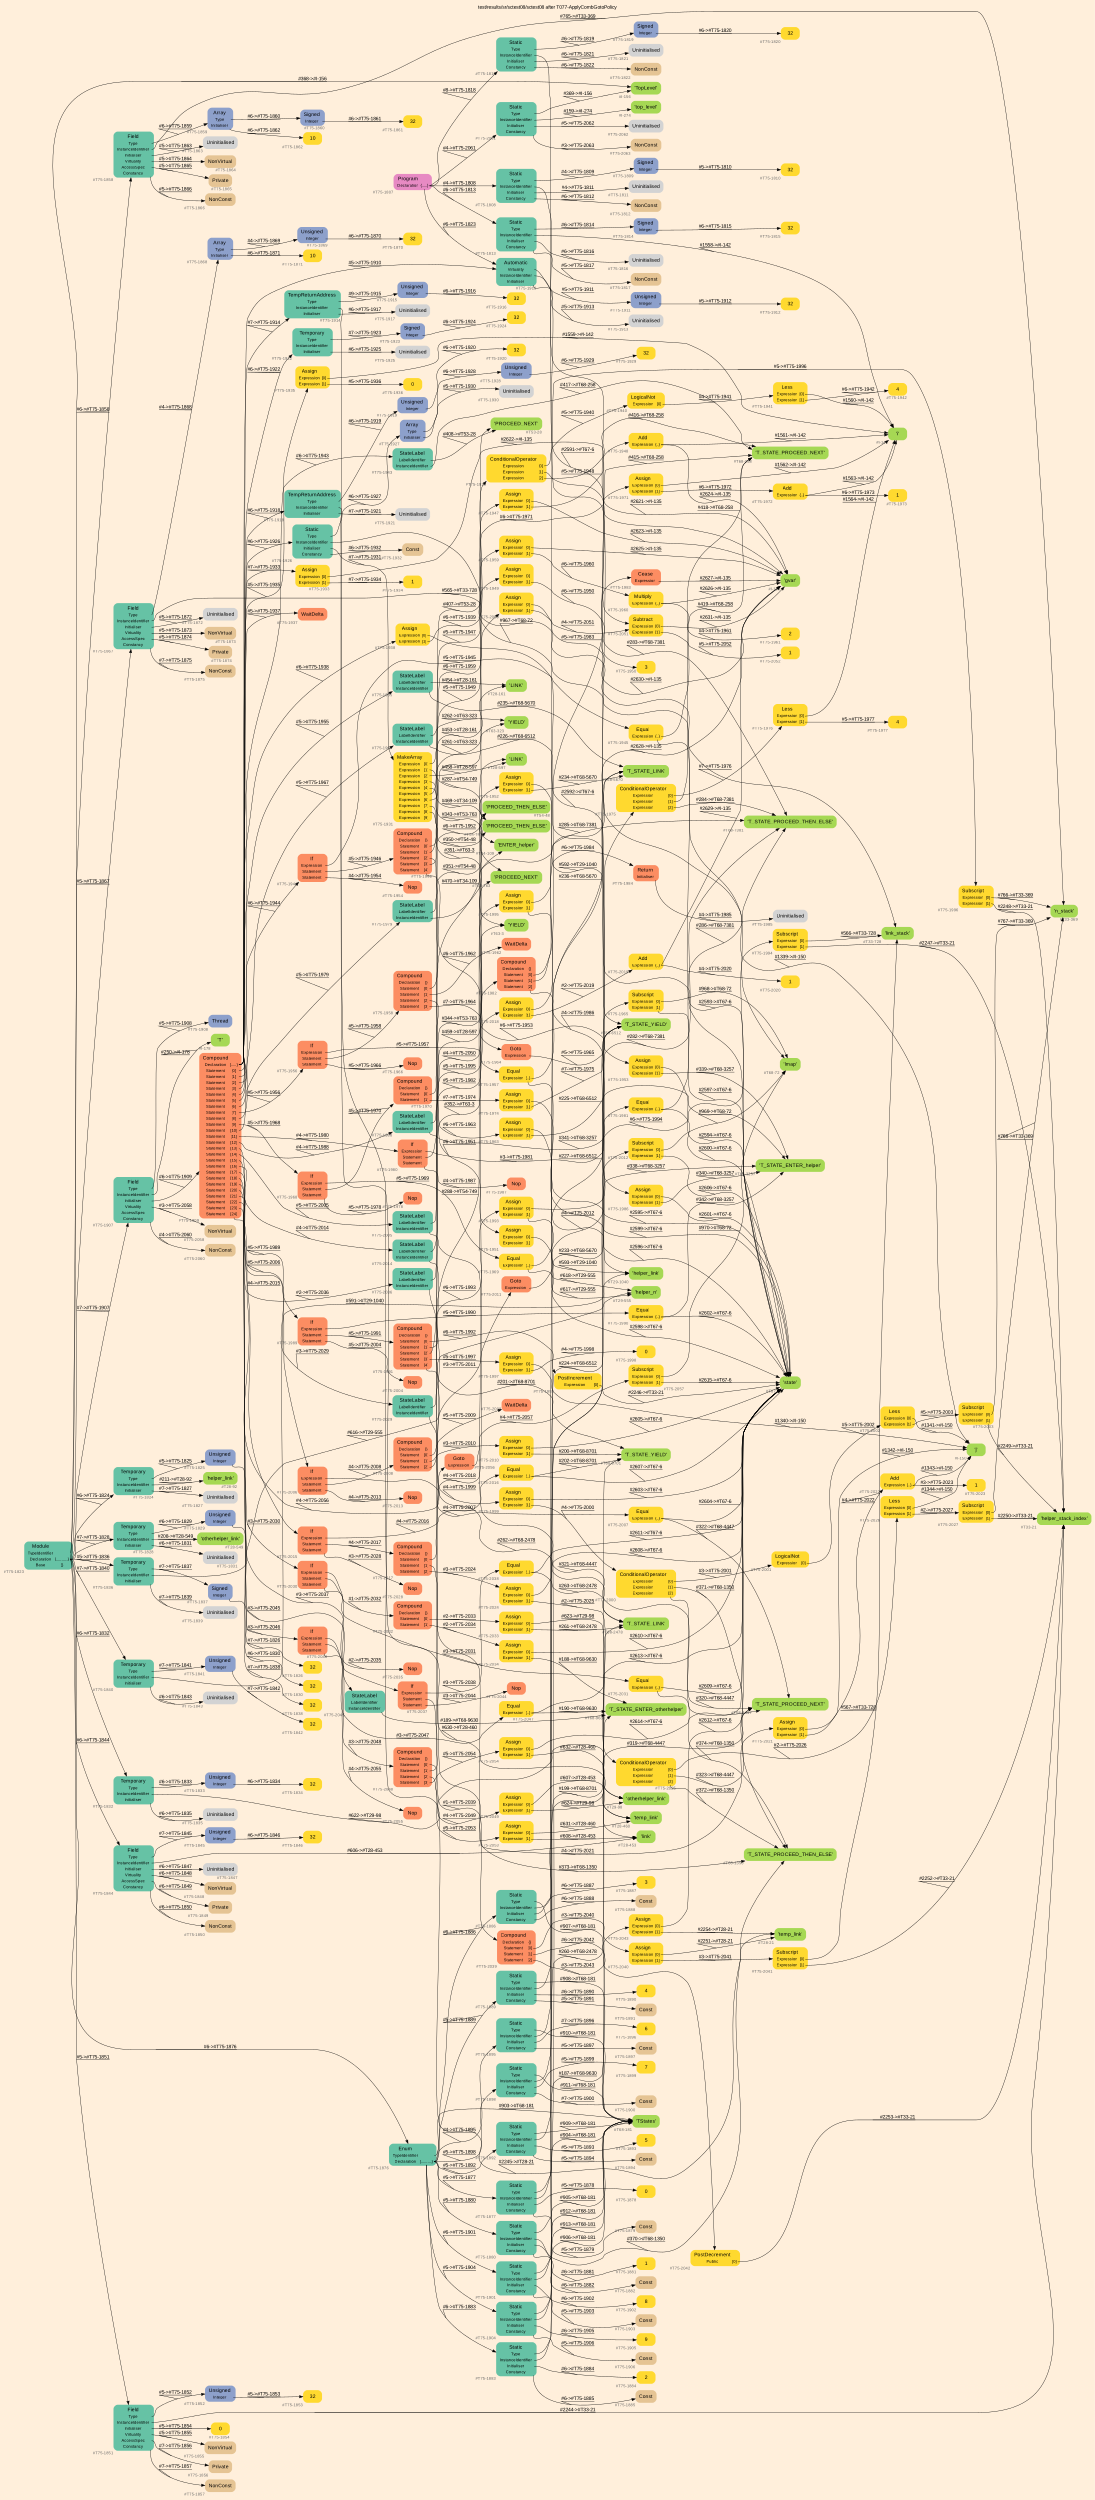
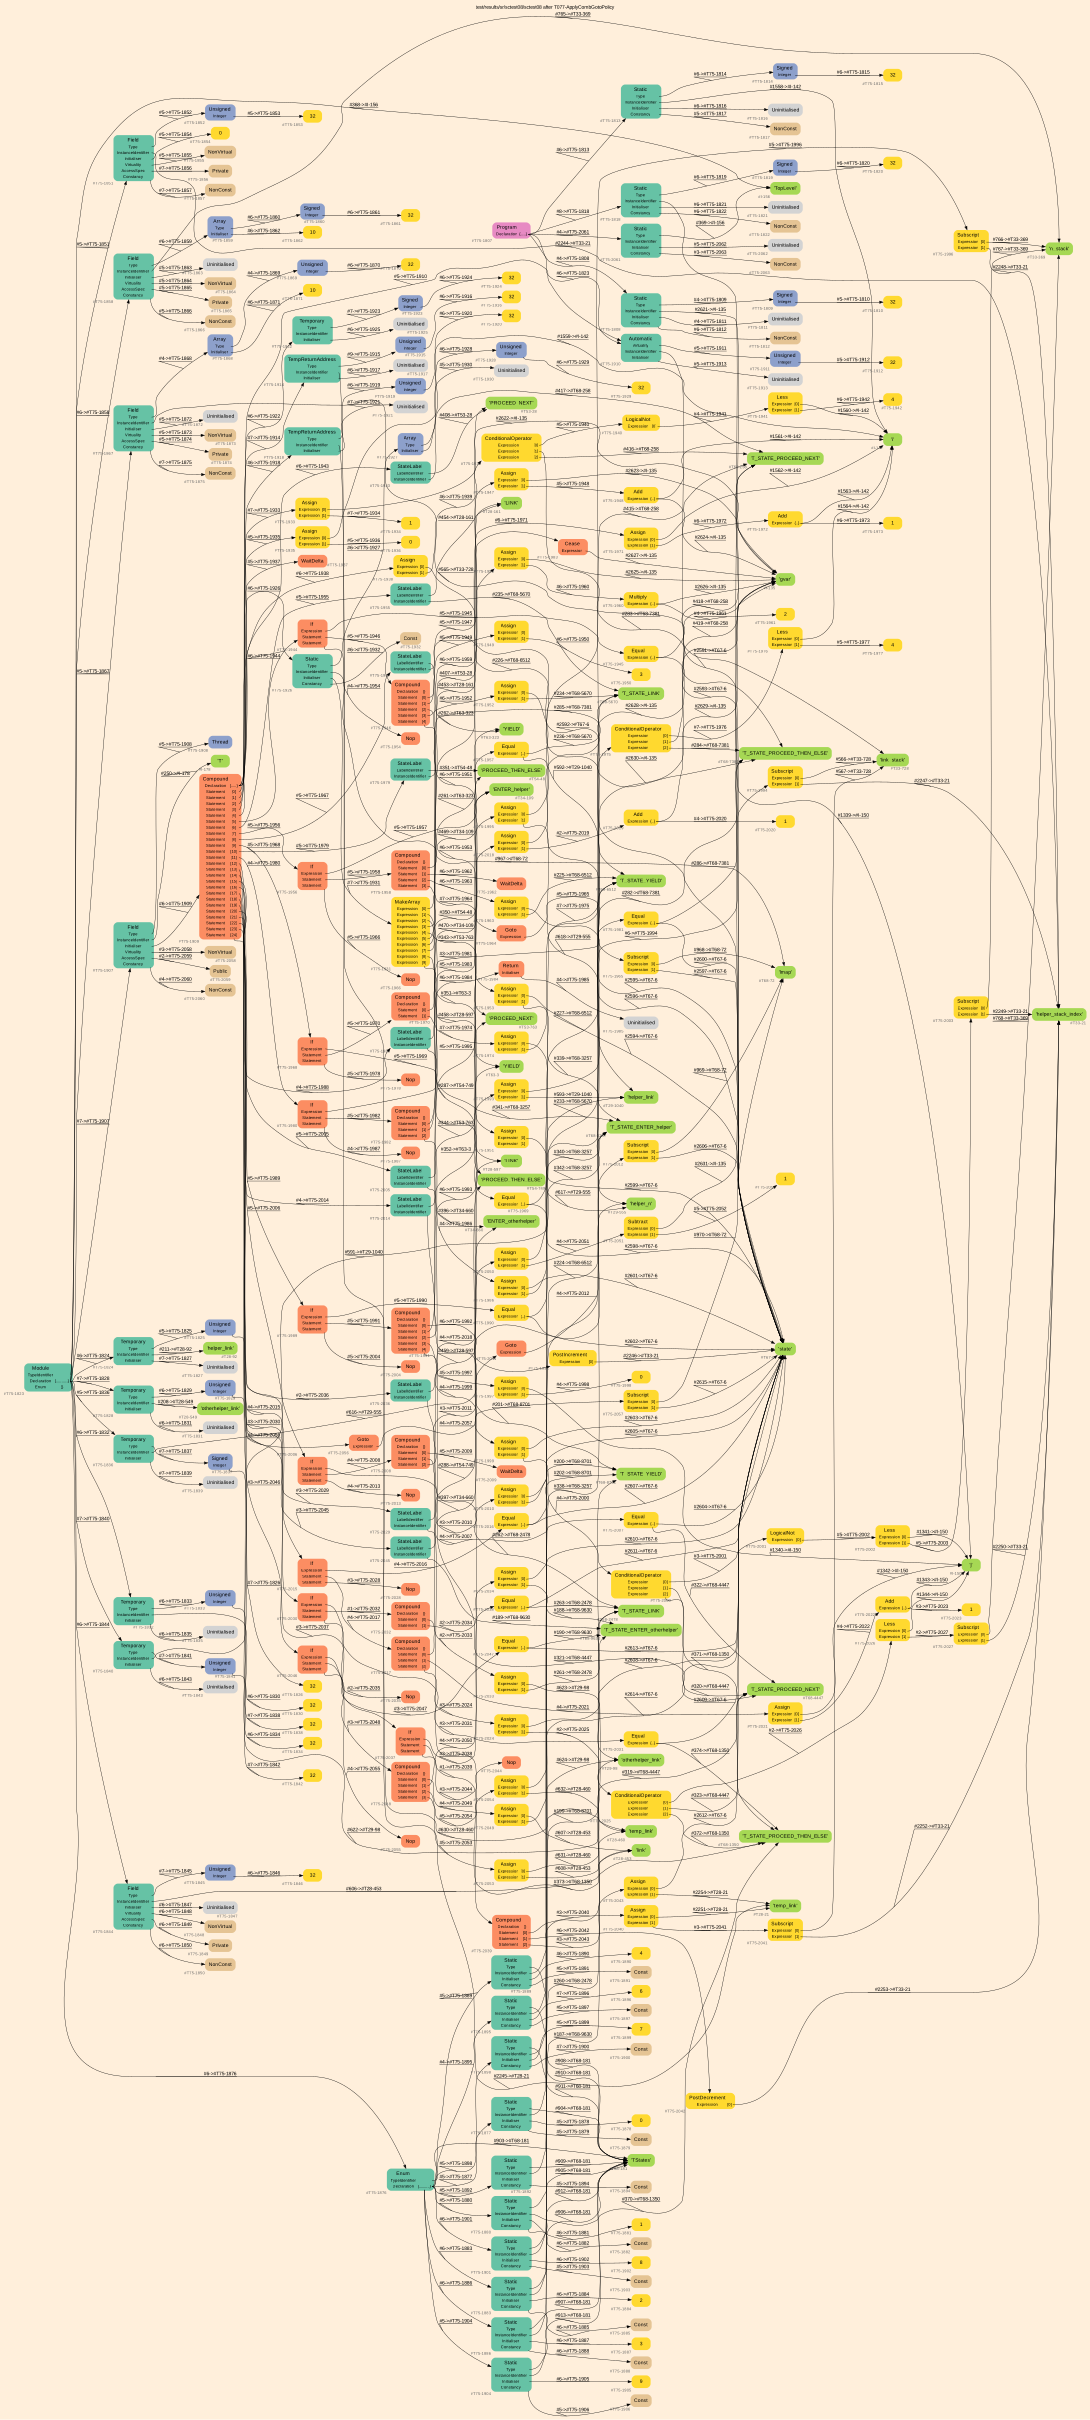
node "'top_level'": removed
edge "Automatic" -> "Subtract": now "Automatic" -> "'state'"
node "Public": added
node "'ENTER_otherhelper'": added
node "Module": text "Base" -> "Enum"
node "5": removed
node "PostDecrement": text "Public" -> "Expression"
